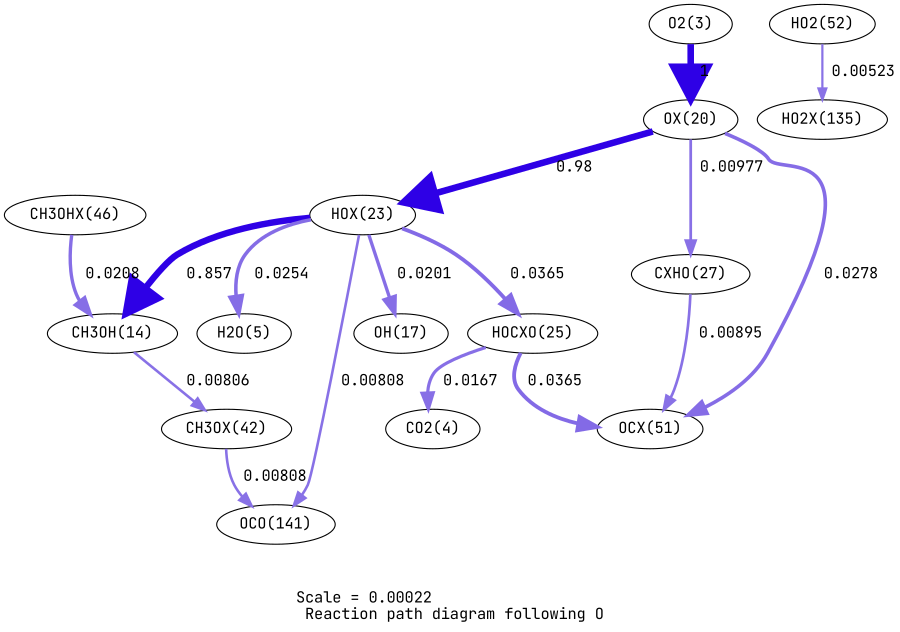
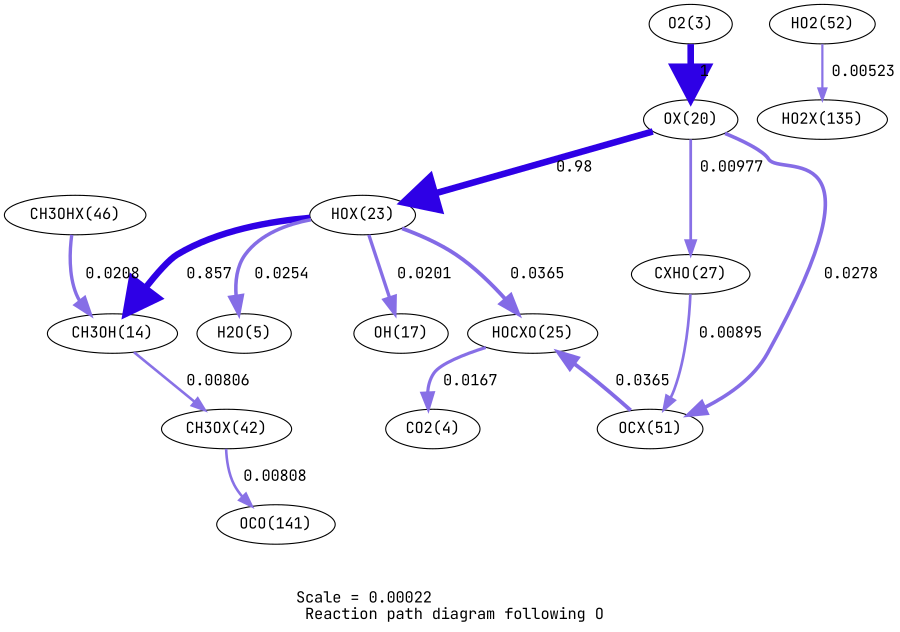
edge "HOX(23)" -> "OCO(141)": removed, label "0.00808"
edge "HOCXO(25)" -> "OCX(51)": reversed
